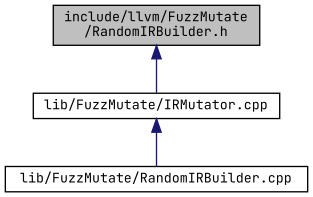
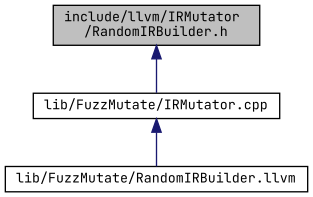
node "include/llvm/FuzzMutate /RandomIRBuilder.h": label "include/llvm/FuzzMutate /RandomIRBuilder.h" -> "include/llvm/IRMutator /RandomIRBuilder.h"
node "lib/FuzzMutate/RandomIRBuilder.cpp": label "lib/FuzzMutate/RandomIRBuilder.cpp" -> "lib/FuzzMutate/RandomIRBuilder.llvm"
